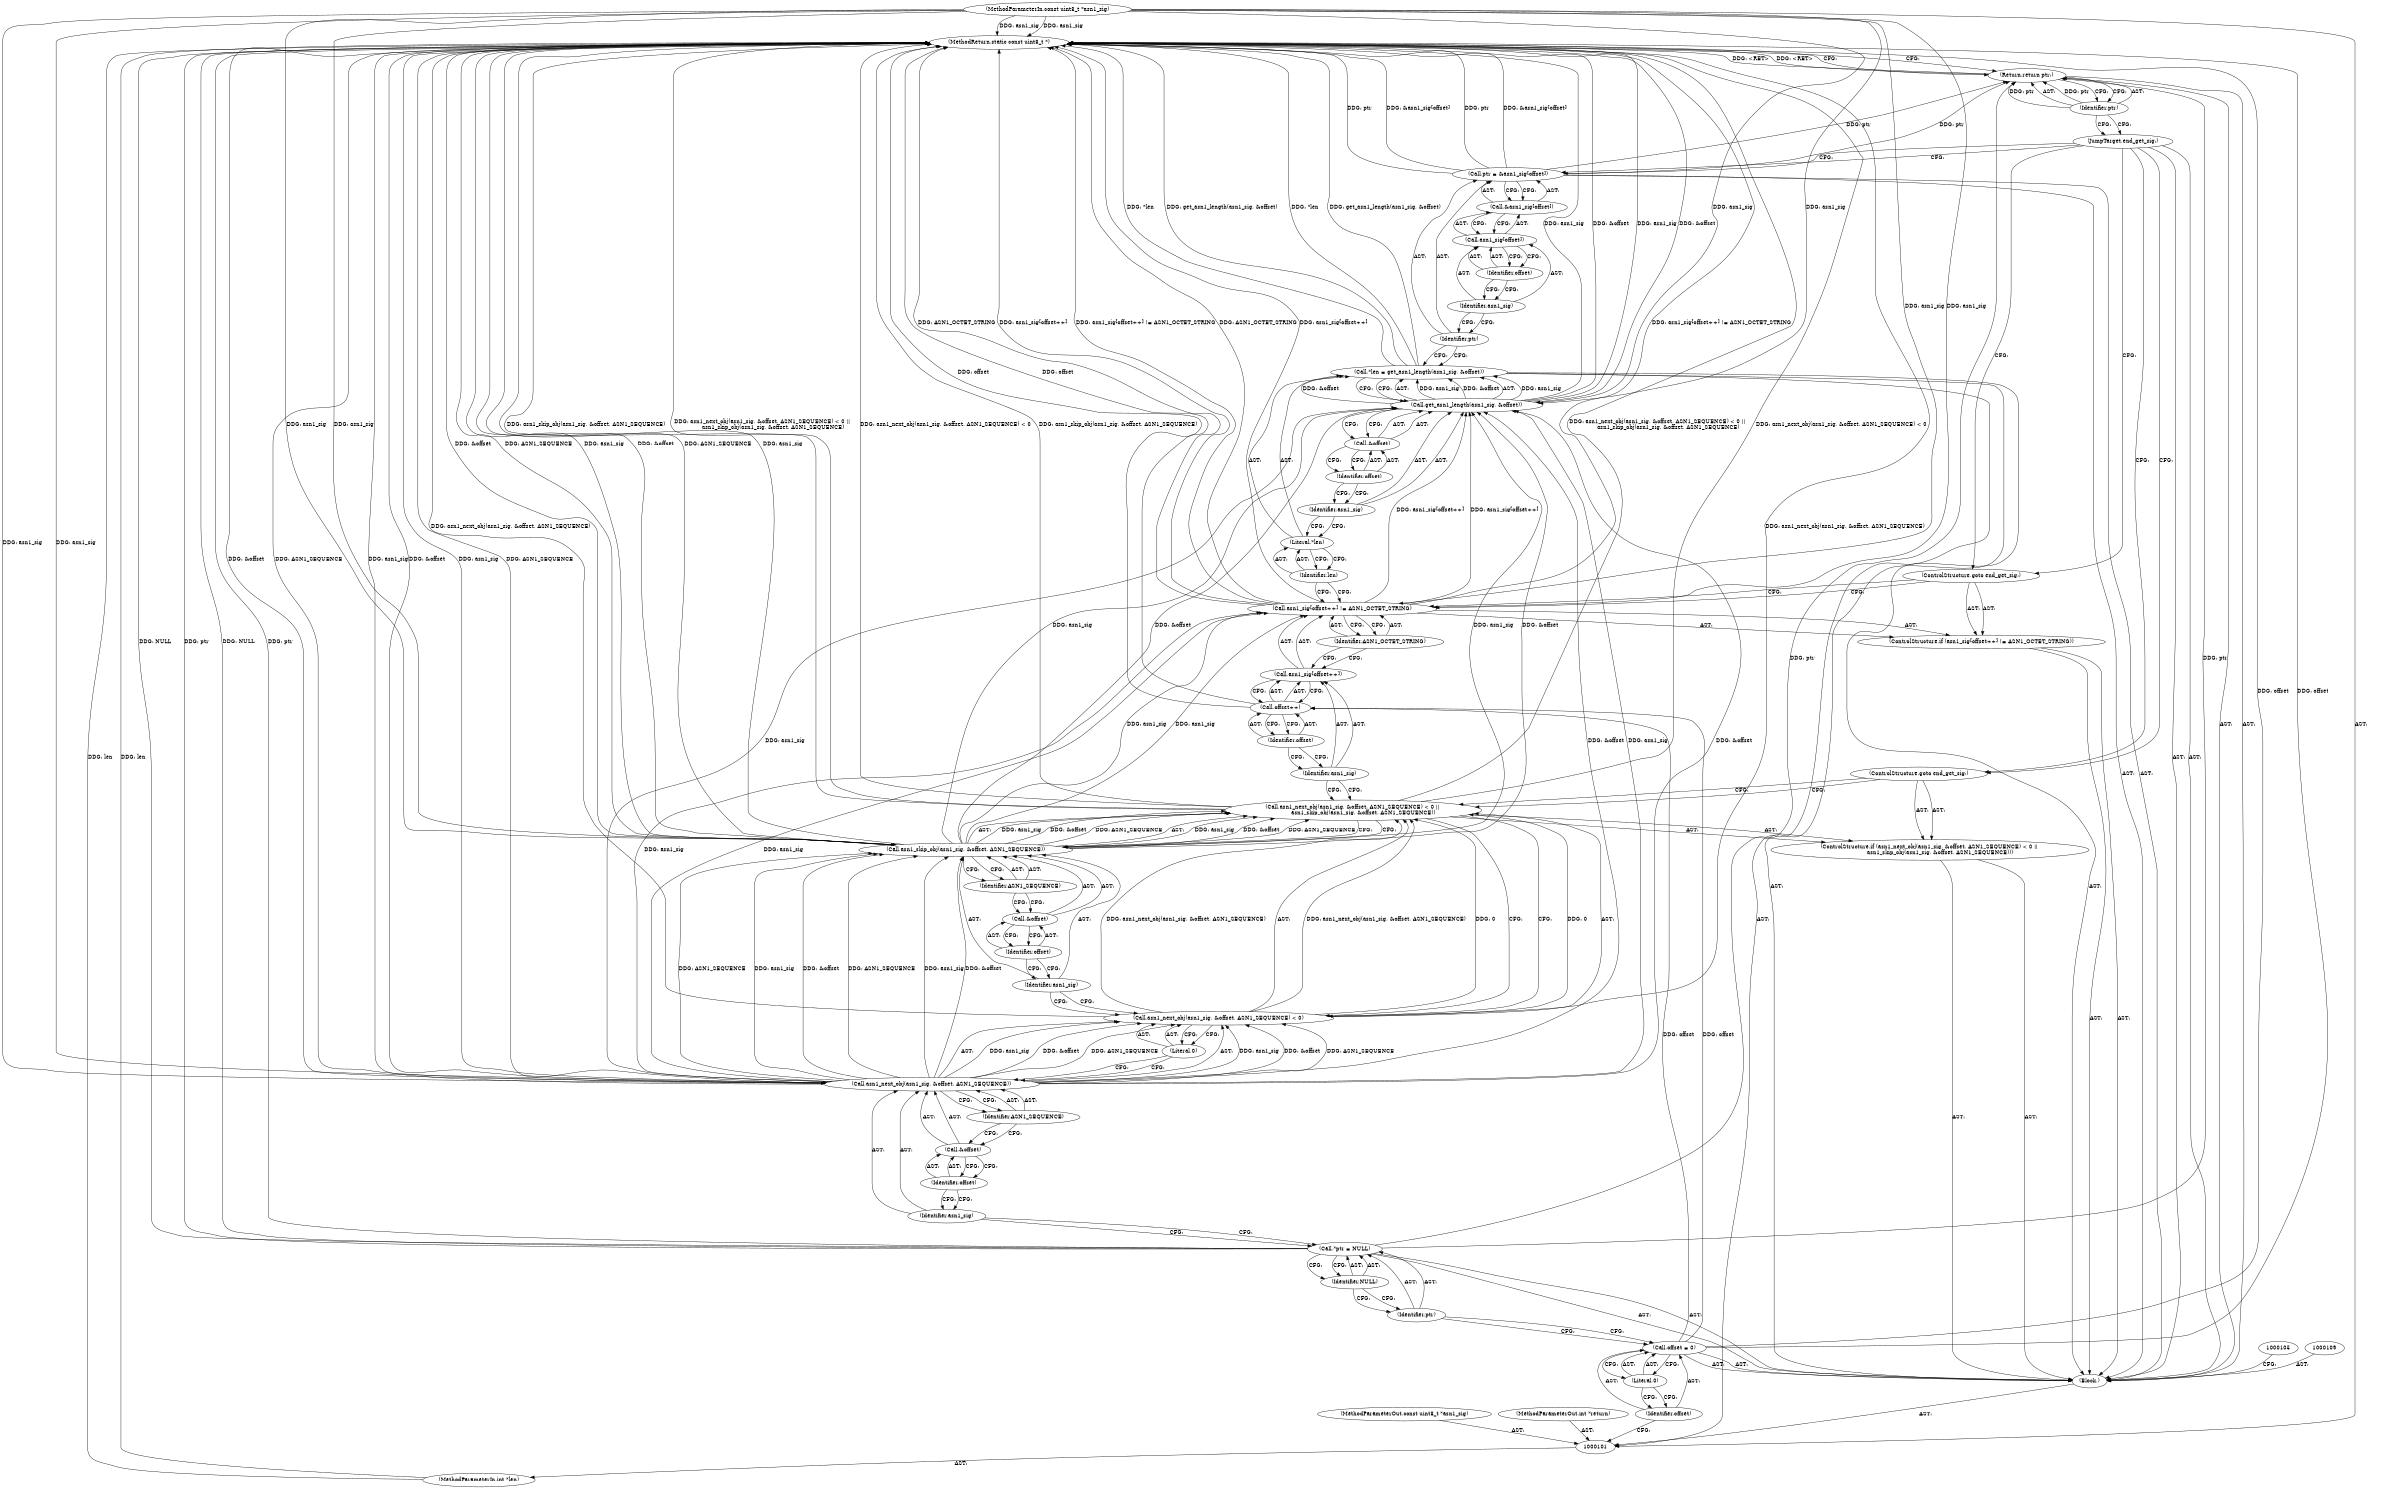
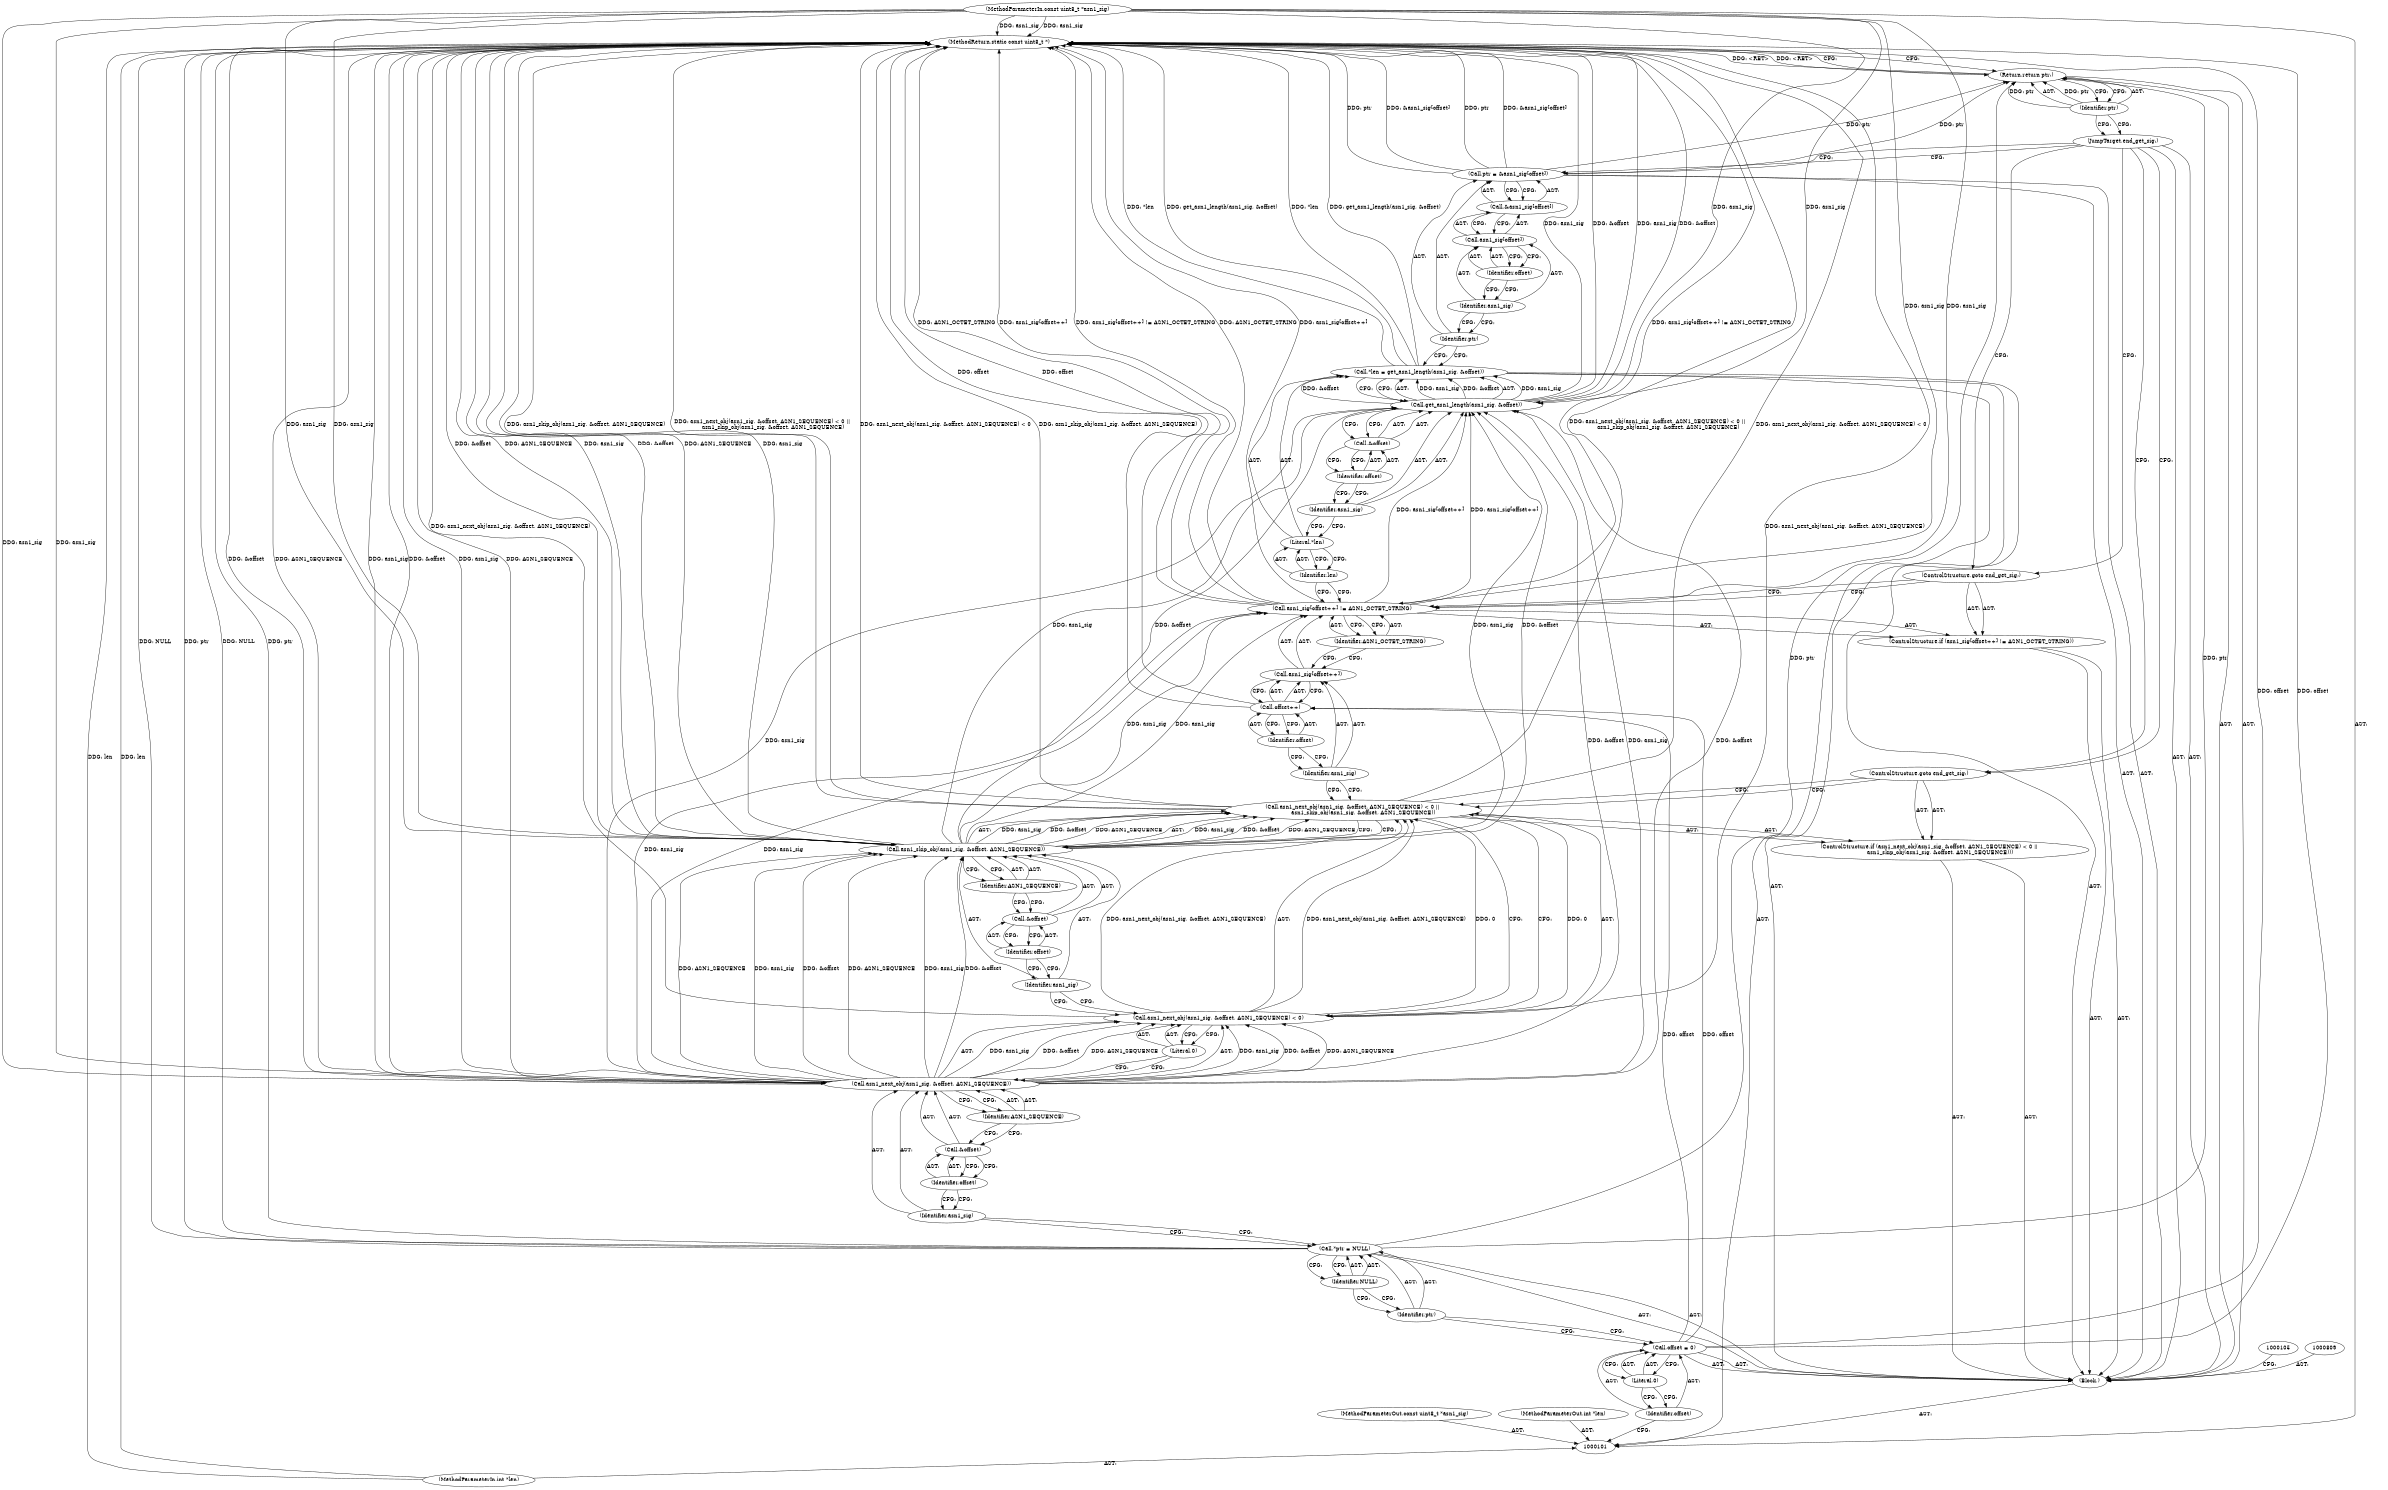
node "1000109": label "1000109" -> "1000809"
node "(MethodParameterOut,int *return)": label "(MethodParameterOut,int *return)" -> "(MethodParameterOut,int *len)"
edge "1000101" -> "(MethodParameterIn,int *len)": reversed
